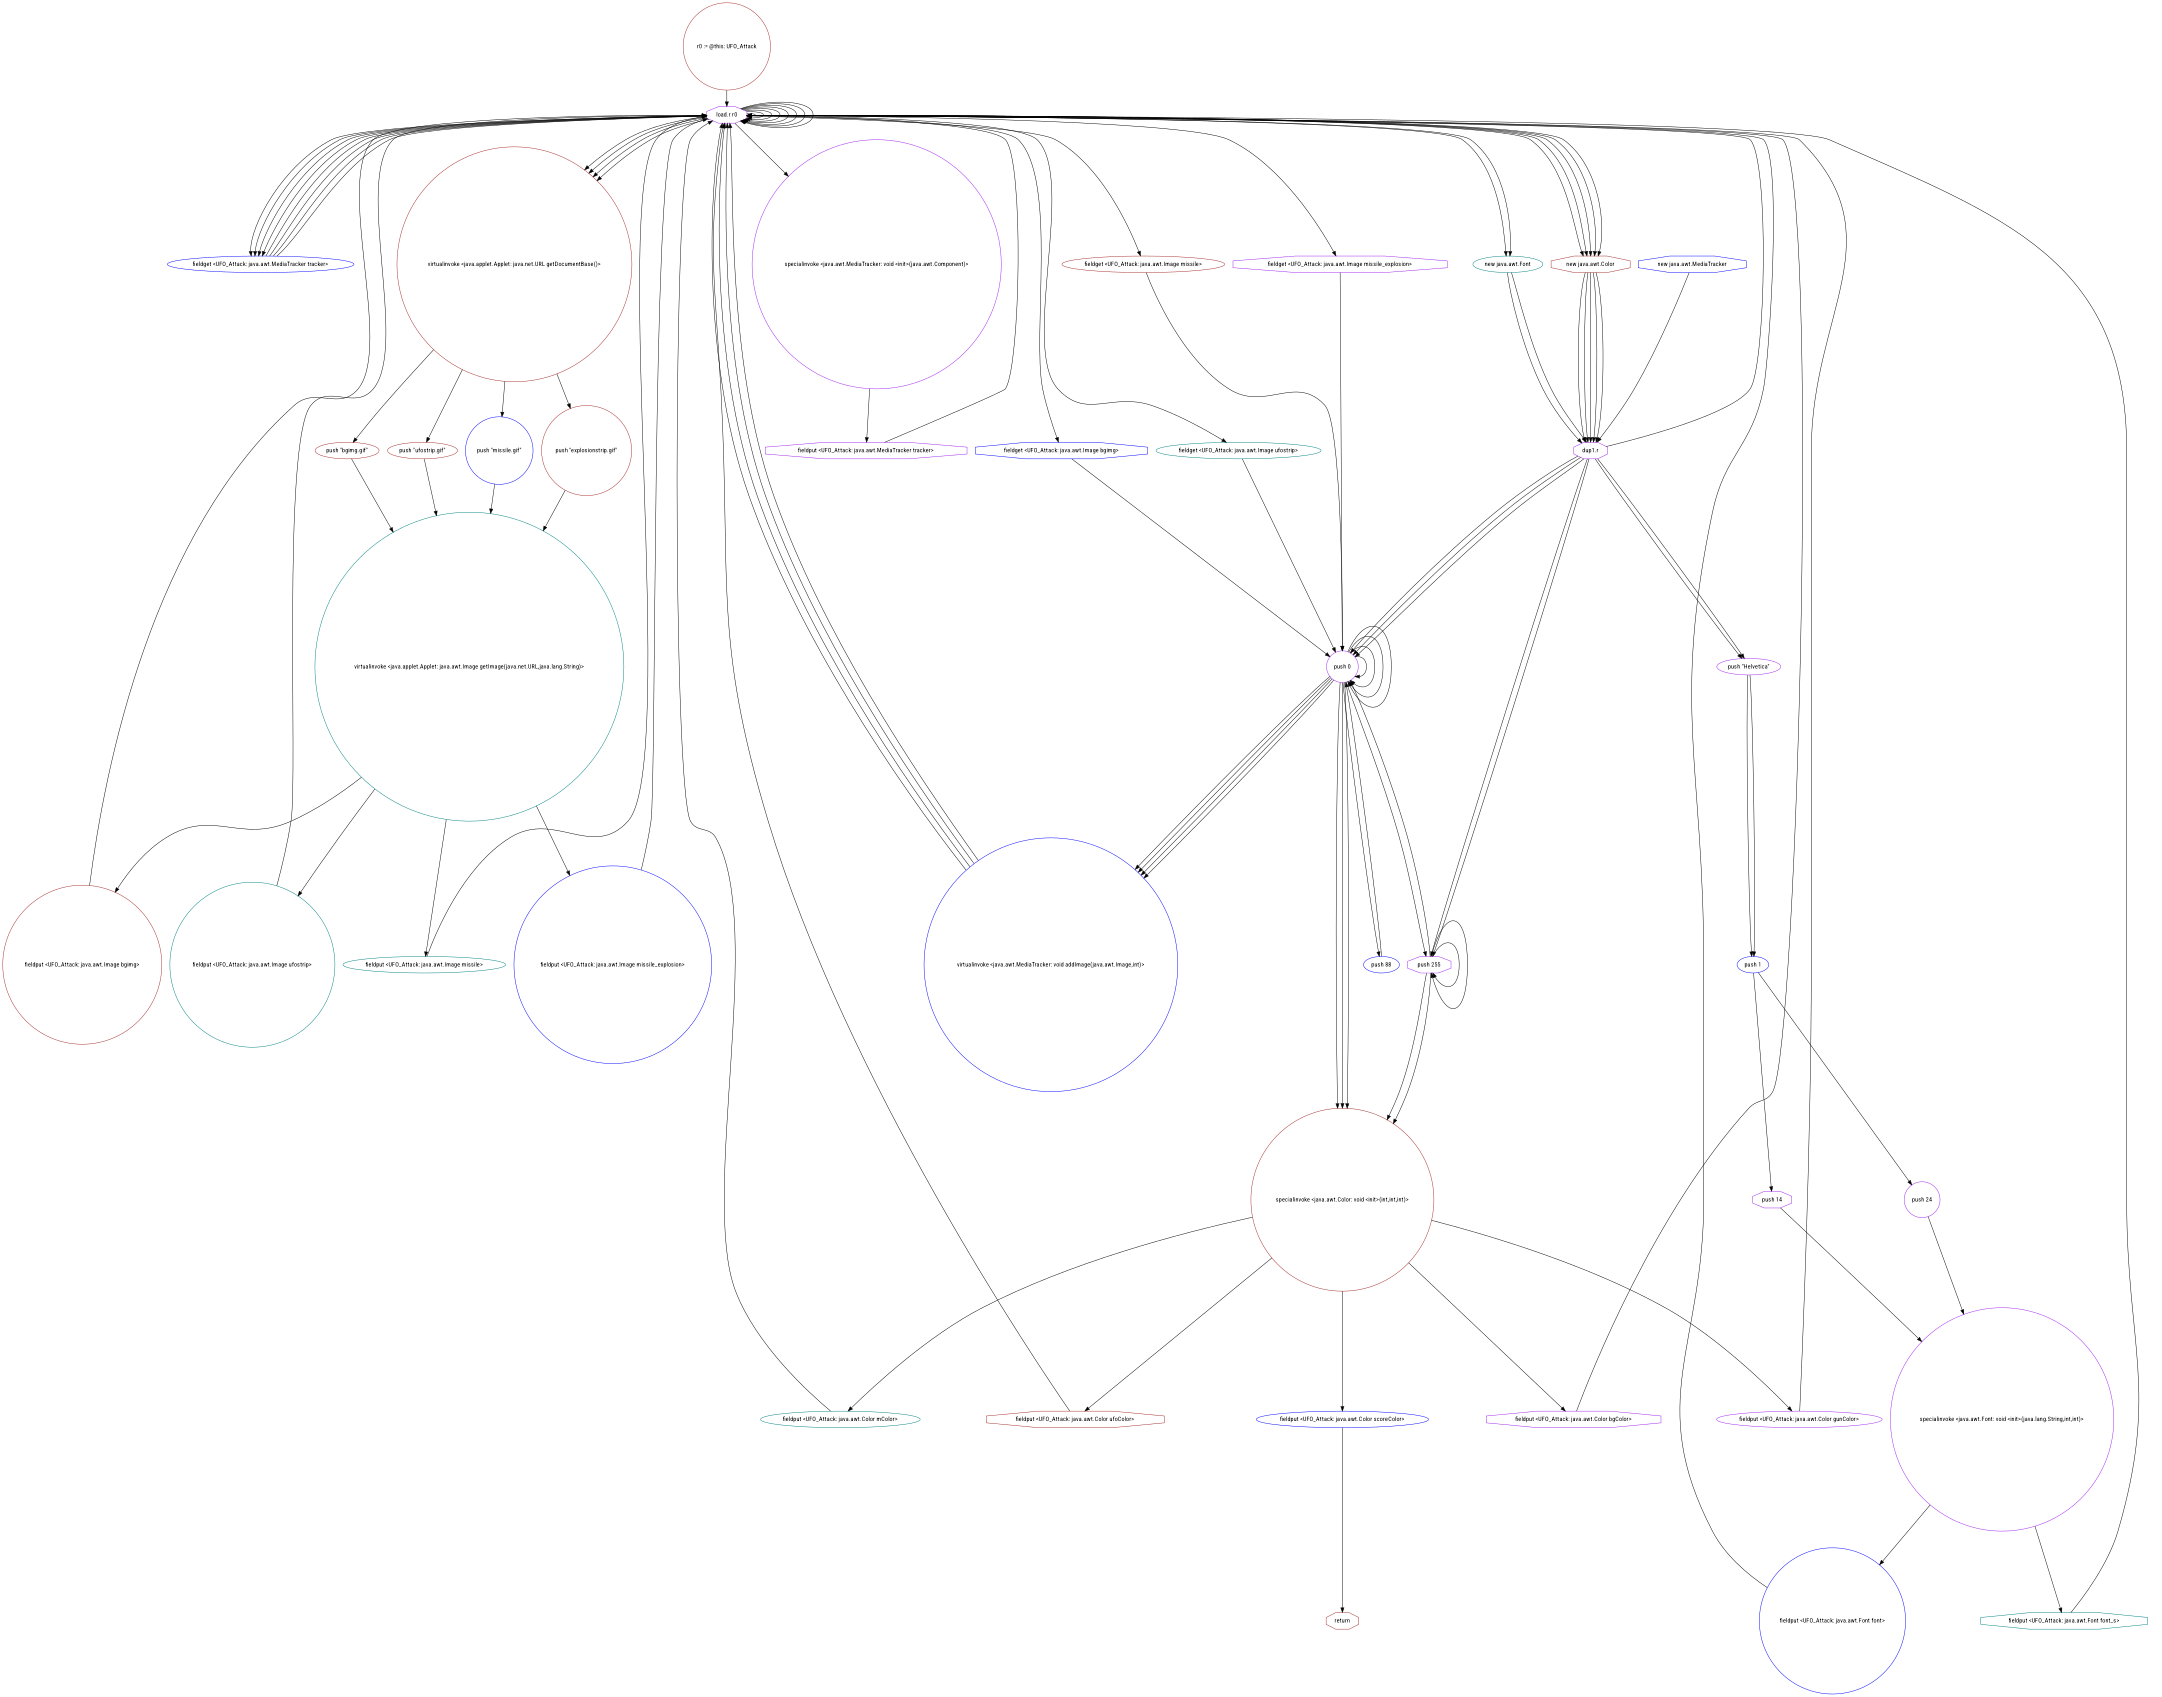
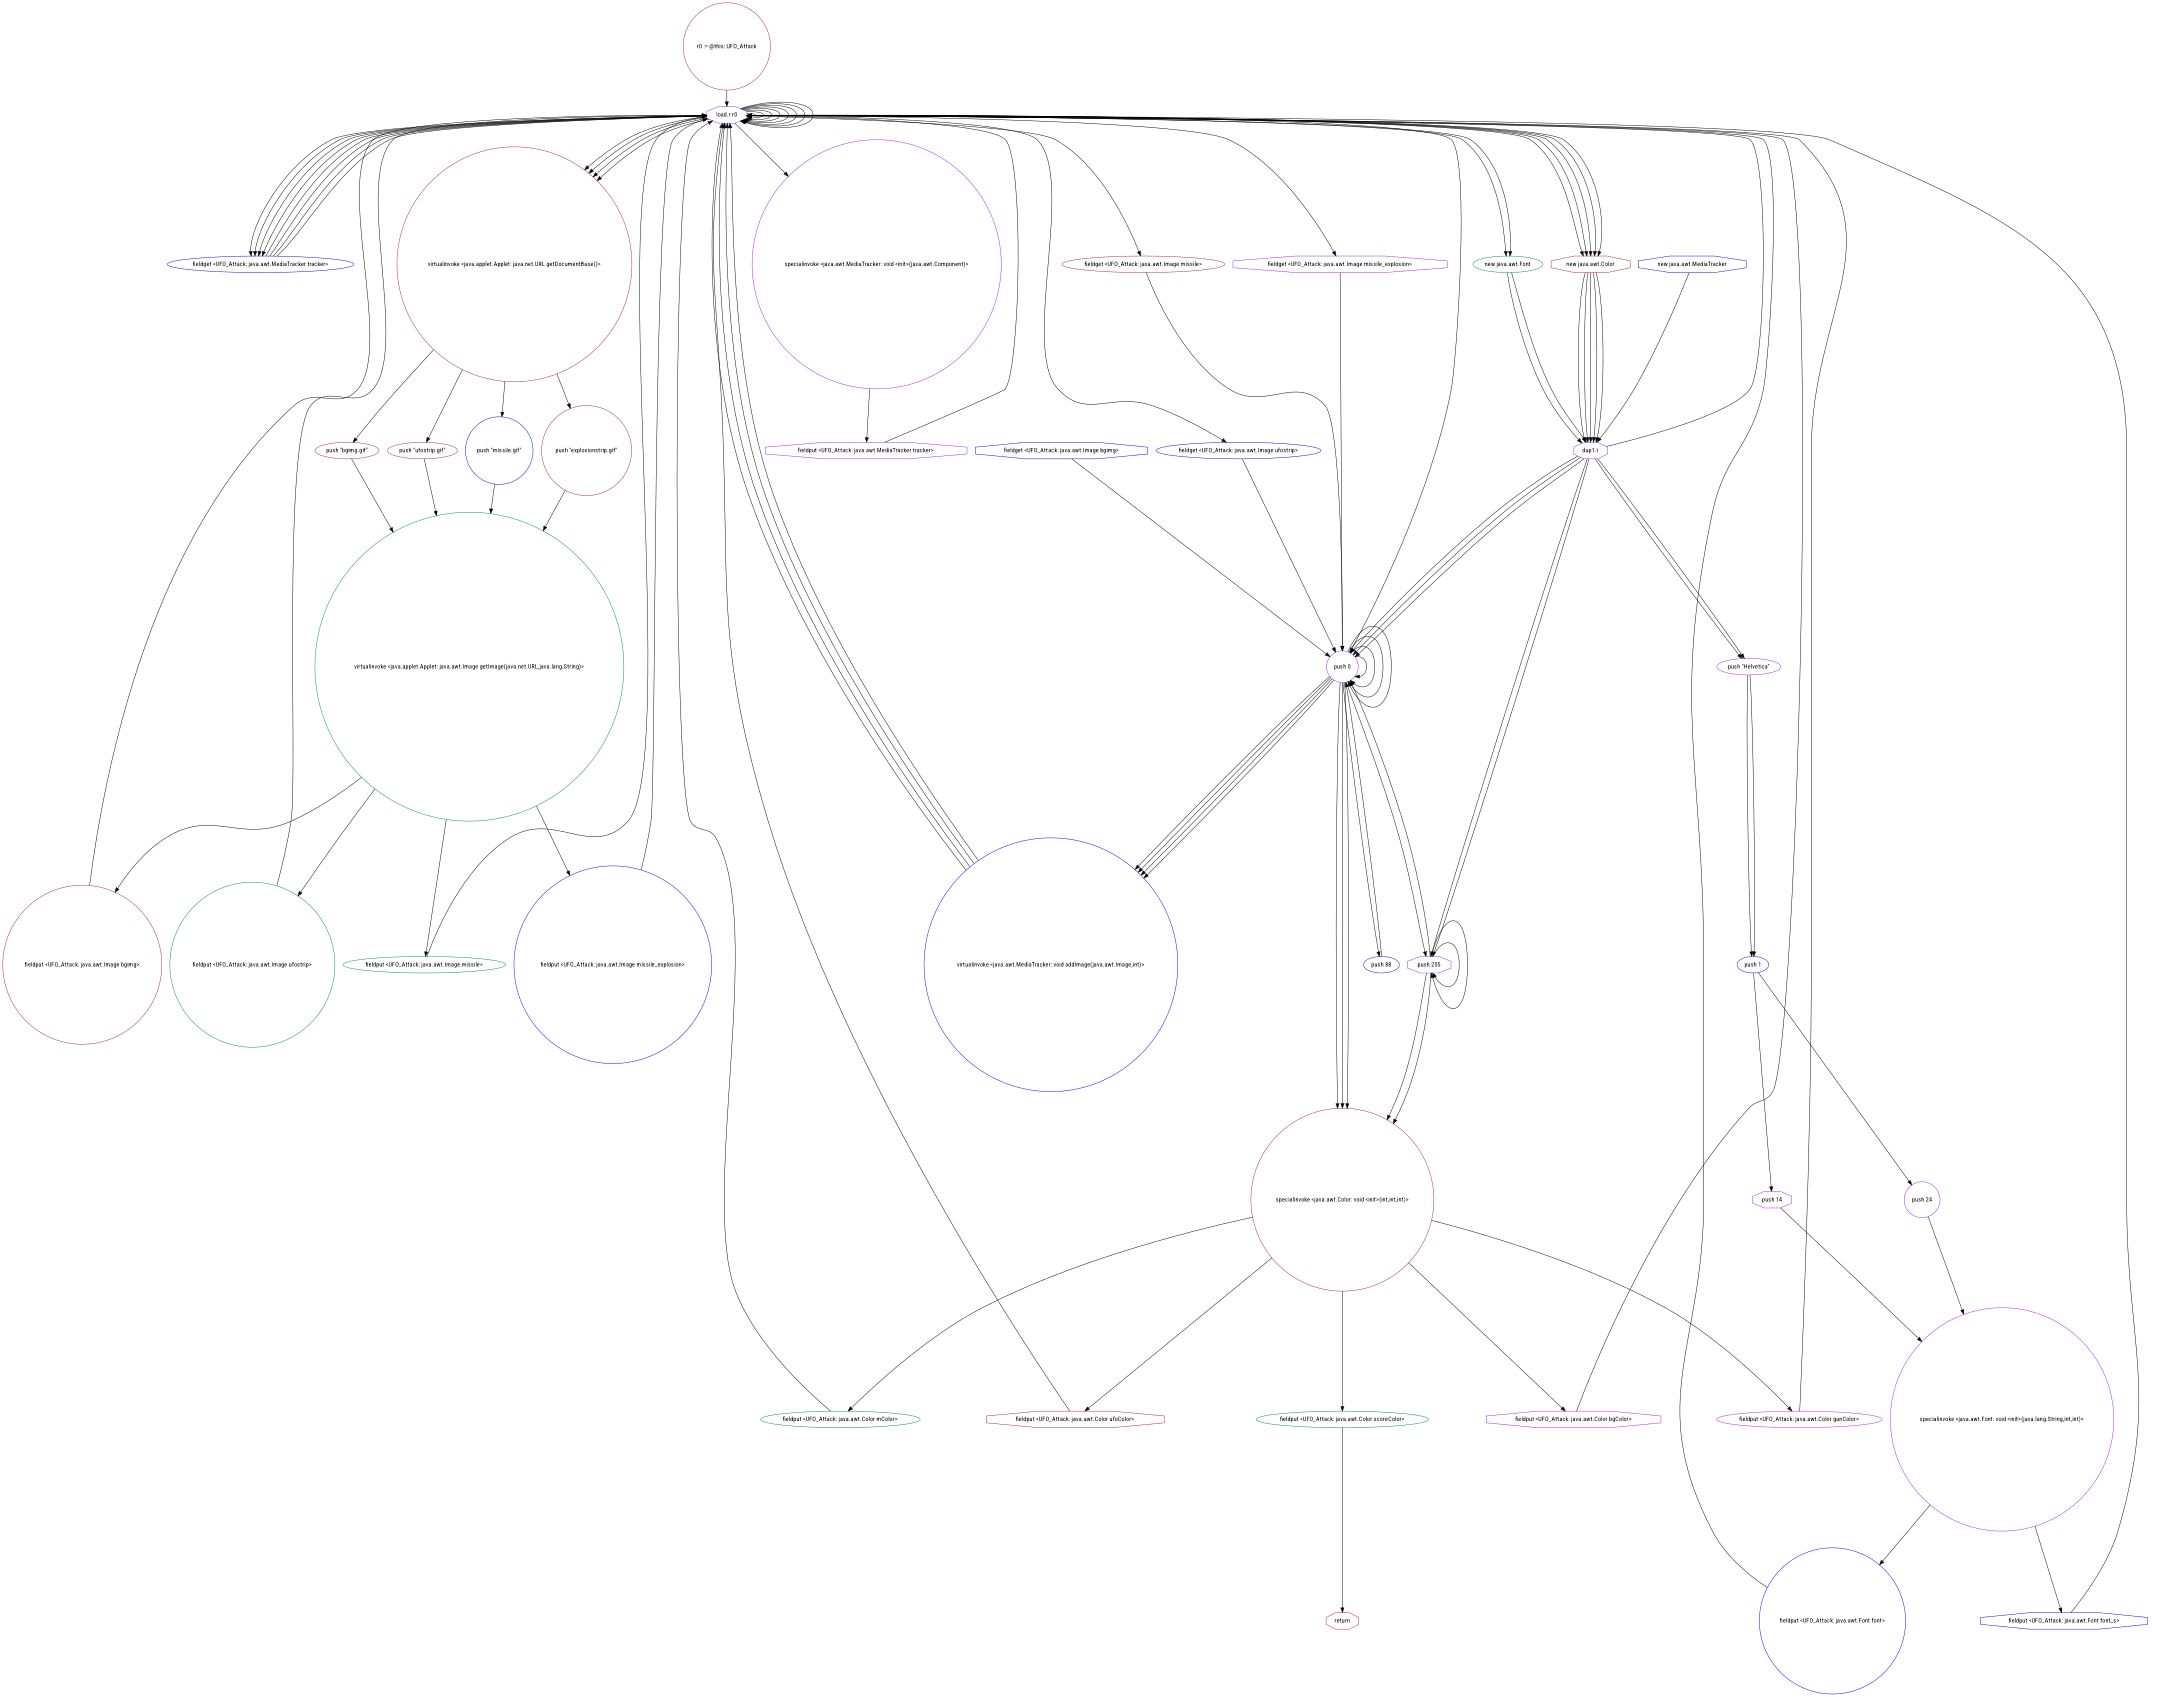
edge "load.r r0" -> "fieldget <UFO_Attack: java.awt.Image bgimg>": now "load.r r0" -> "push 0"
node "fieldget <UFO_Attack: java.awt.Image ufostrip>": color teal -> blue
node "fieldput <UFO_Attack: java.awt.Color scoreColor>": color blue -> teal
node "fieldput <UFO_Attack: java.awt.Font font_s>": color teal -> blue
